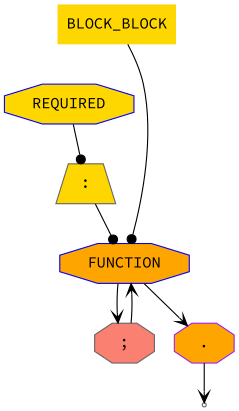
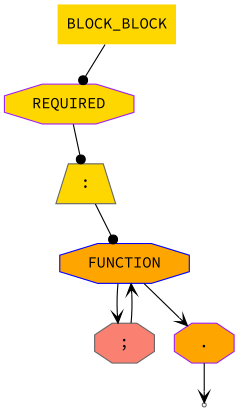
node "REQUIRED": color blue -> purple
edge "BLOCK_BLOCK" -> "FUNCTION": now "BLOCK_BLOCK" -> "REQUIRED"
